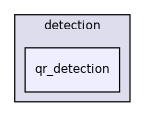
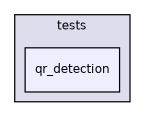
cluster "detection": label "detection" -> "tests"
